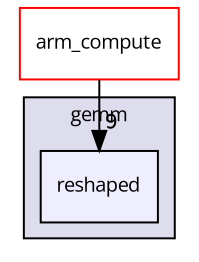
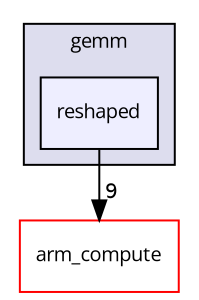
edge "arm_compute" -> "reshaped": reversed
